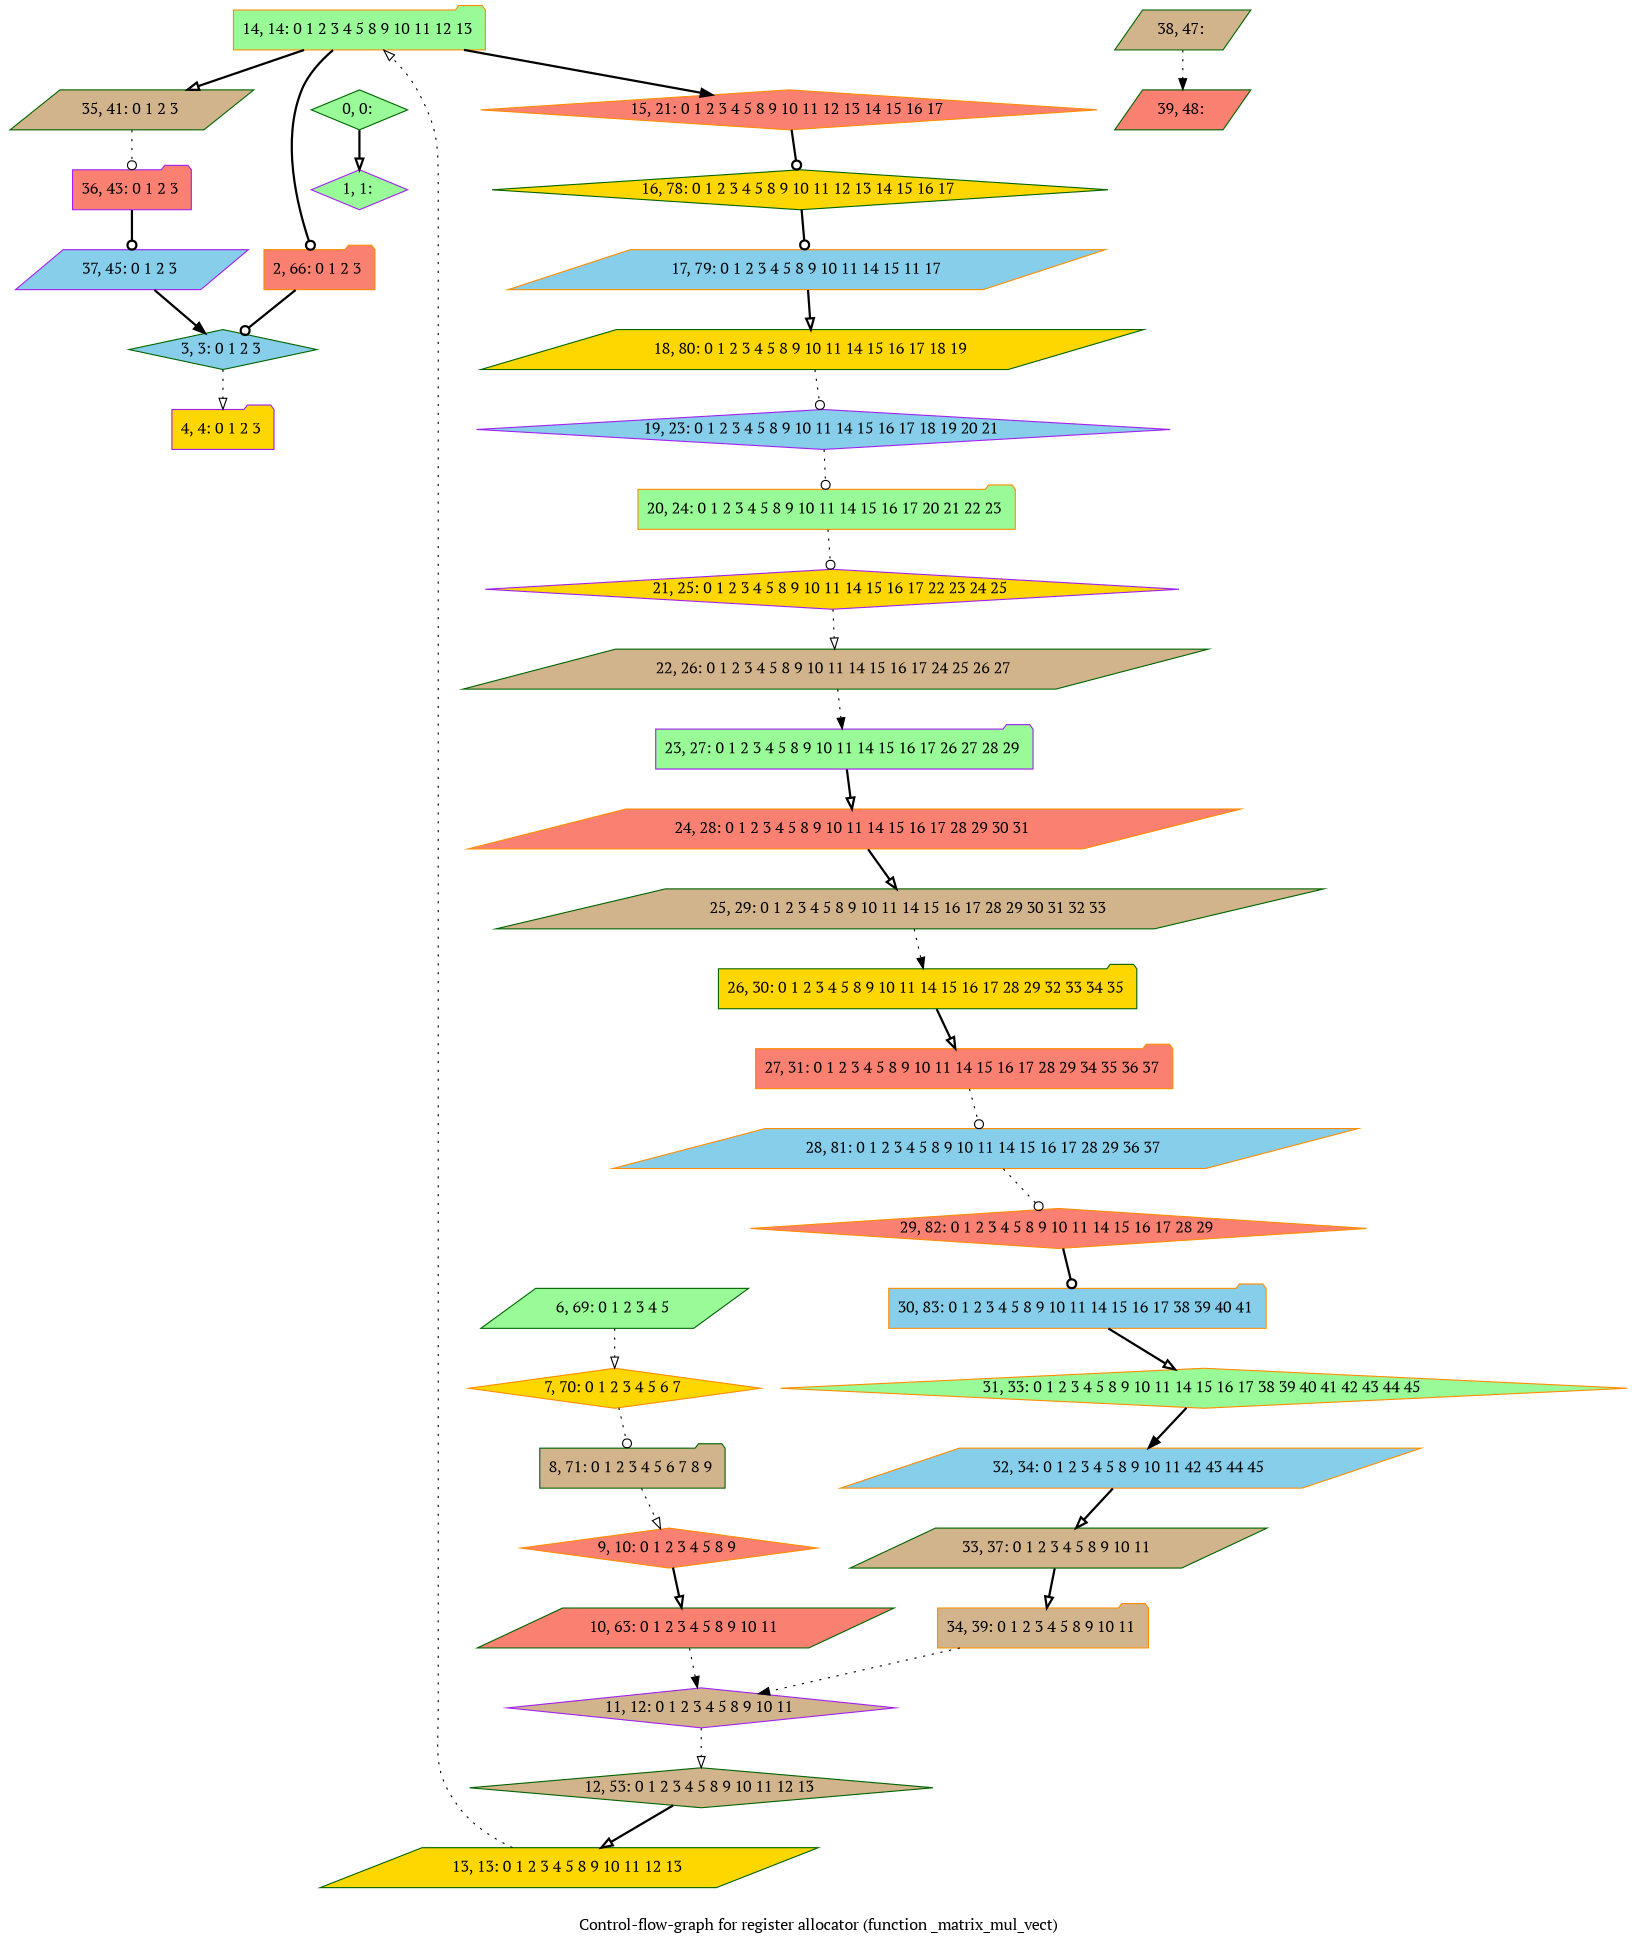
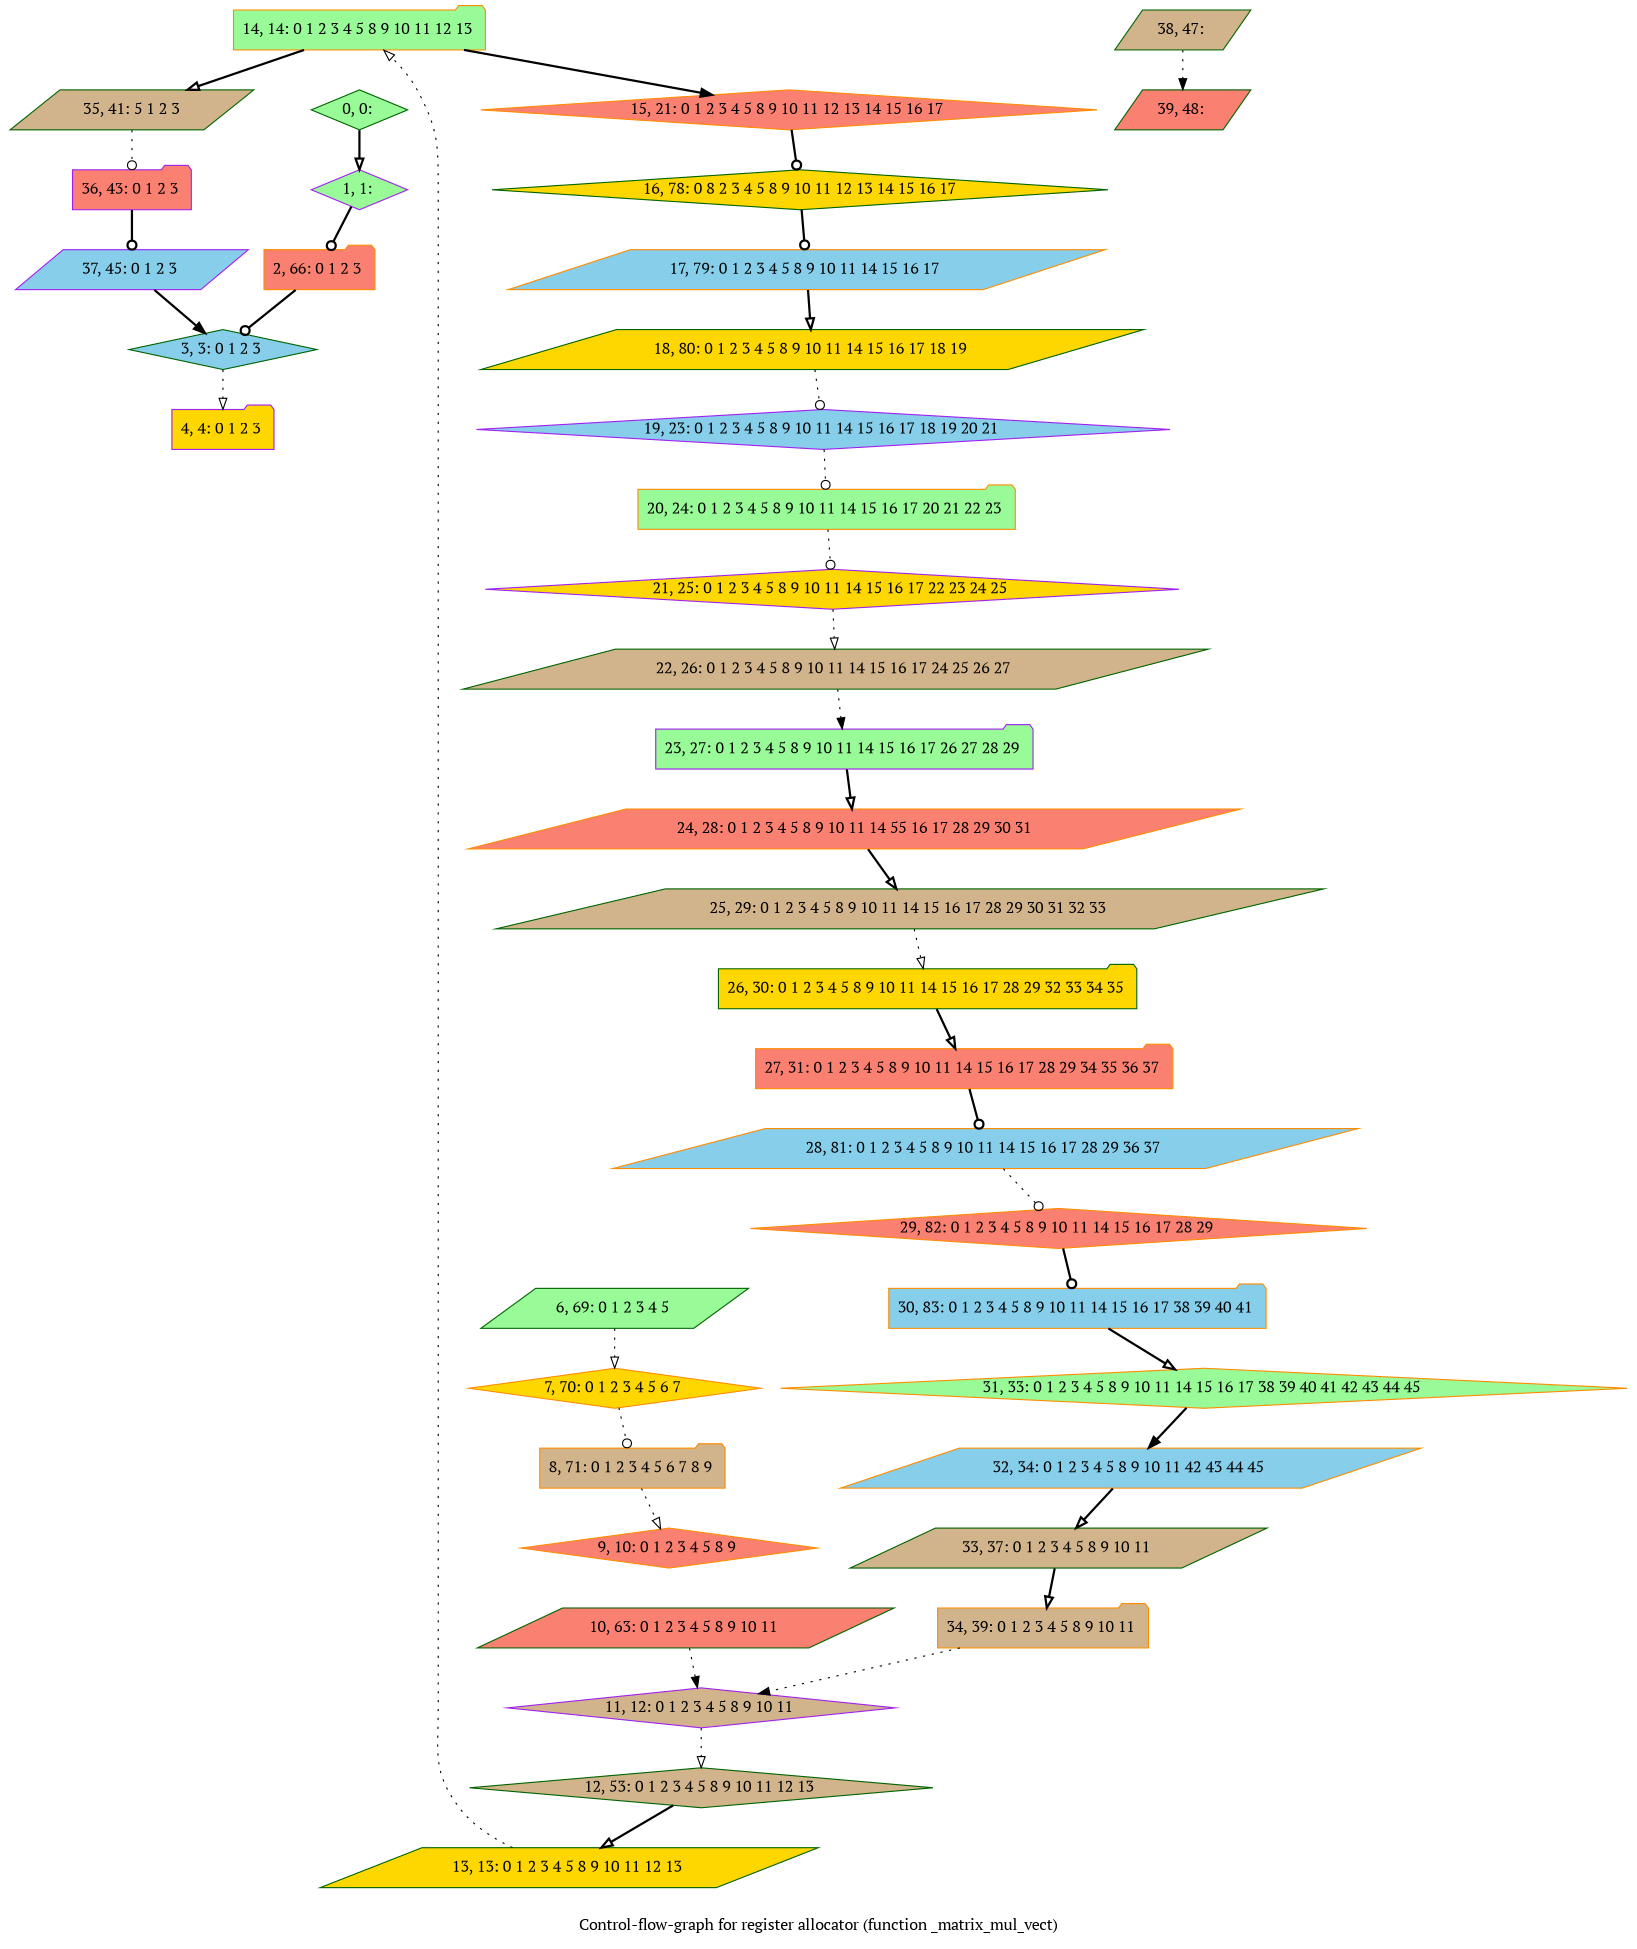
node "35, 41: 0 1 2 3": label "35, 41: 0 1 2 3" -> "35, 41: 5 1 2 3"
edge "14, 14: 0 1 2 3 4 5 8 9 10 11 12 13" -> "2, 66: 0 1 2 3": now "1, 1:" -> "2, 66: 0 1 2 3"
node "16, 78: 0 1 2 3 4 5 8 9 10 11 12 13 14 15 16 17": label "16, 78: 0 1 2 3 4 5 8 9 10 11 12 13 14 15 16 17" -> "16, 78: 0 8 2 3 4 5 8 9 10 11 12 13 14 15 16 17"
node "17, 79: 0 1 2 3 4 5 8 9 10 11 14 15 11 17": label "17, 79: 0 1 2 3 4 5 8 9 10 11 14 15 11 17" -> "17, 79: 0 1 2 3 4 5 8 9 10 11 14 15 16 17"
node "24, 28: 0 1 2 3 4 5 8 9 10 11 14 15 16 17 28 29 30 31": label "24, 28: 0 1 2 3 4 5 8 9 10 11 14 15 16 17 28 29 30 31" -> "24, 28: 0 1 2 3 4 5 8 9 10 11 14 55 16 17 28 29 30 31"
edge "25, 29: 0 1 2 3 4 5 8 9 10 11 14 15 16 17 28 29 30 31 32 33" -> "26, 30: 0 1 2 3 4 5 8 9 10 11 14 15 16 17 28 29 32 33 34 35": arrowhead normal -> onormal
edge "27, 31: 0 1 2 3 4 5 8 9 10 11 14 15 16 17 28 29 34 35 36 37" -> "28, 81: 0 1 2 3 4 5 8 9 10 11 14 15 16 17 28 29 36 37": style dotted -> bold
node "8, 71: 0 1 2 3 4 5 6 7 8 9": color darkgreen -> darkorange
edge "9, 10: 0 1 2 3 4 5 8 9" -> "10, 63: 0 1 2 3 4 5 8 9 10 11": removed
